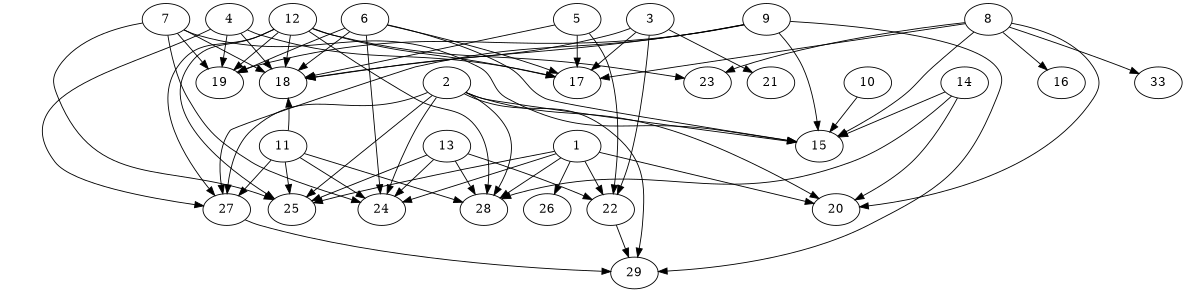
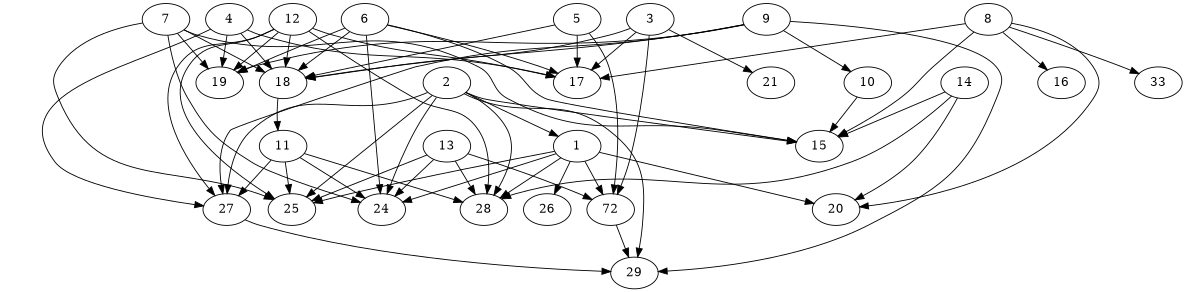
edge "9" -> "15": now "9" -> "10"
node "23": removed
edge "11" -> "18": reversed
edge "2" -> "20": now "2" -> "1"
node "22": label "22" -> "72"
